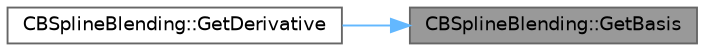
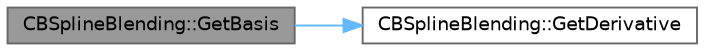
edge "CBSplineBlending::GetDerivative" -> "CBSplineBlending::GetBasis": reversed
